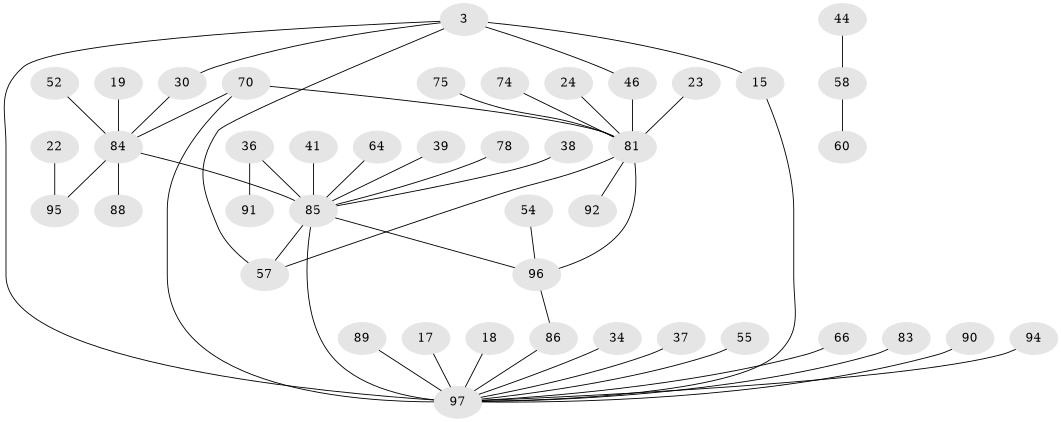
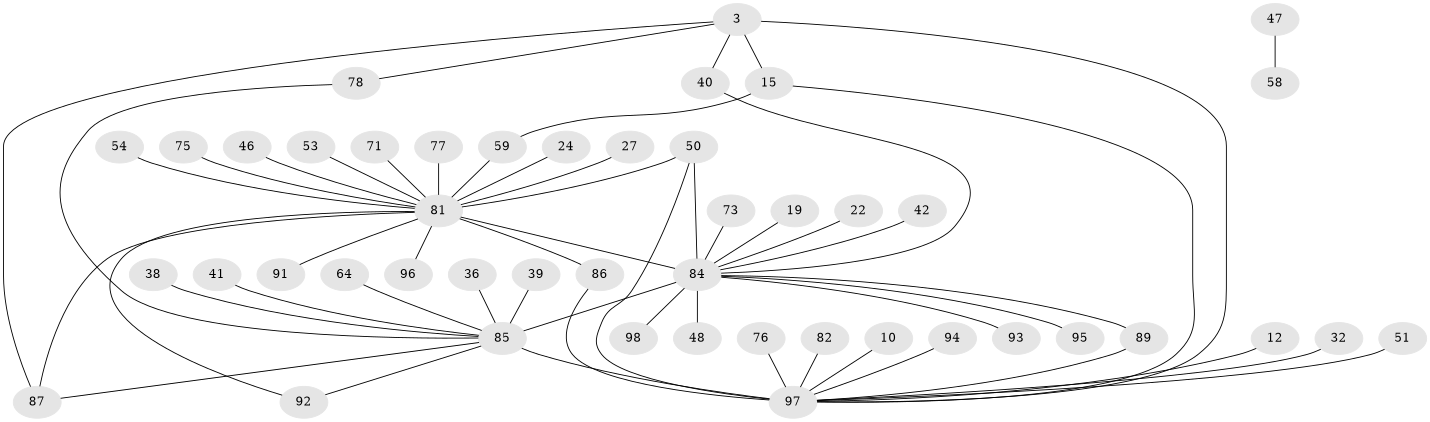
node "44": label "44" -> "47"
edge "3" -- "46": now "3" -- "78"
node "52": label "52" -> "42"
node "30": label "30" -> "40"
node "70": label "70" -> "50"
node "74": label "74" -> "71"
node "23": label "23" -> "27"
node "53": added
node "77": added
node "59": added
node "60": removed
edge "36" -- "91": now "81" -- "91"
edge "22" -- "95": now "22" -- "84"
node "88": label "88" -> "48"
node "73": added
edge "85" -- "96": now "85" -- "92"
edge "54" -- "96": now "54" -- "81"
edge "81" -- "84": added
node "57": label "57" -> "87"
edge "84" -- "89": added
edge "96" -- "86": now "81" -- "86"
node "17": label "17" -> "12"
node "18": removed
node "34": label "34" -> "32"
node "98": added
node "37": removed
node "55": label "55" -> "51"
node "66": label "66" -> "76"
node "83": label "83" -> "82"
node "90": label "90" -> "10"
node "93": added
